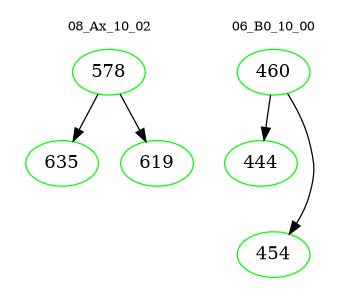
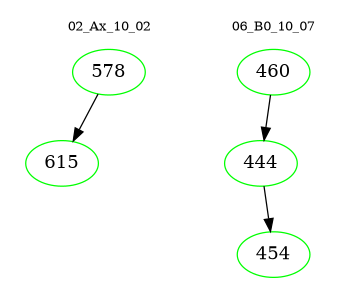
cluster "08_Ax_10_02": label "08_Ax_10_02" -> "02_Ax_10_02"
cluster "06_B0_10_00": label "06_B0_10_00" -> "06_B0_10_07"
edge "460" -> "454": now "444" -> "454"
node "635": label "635" -> "615"
node "619": removed
